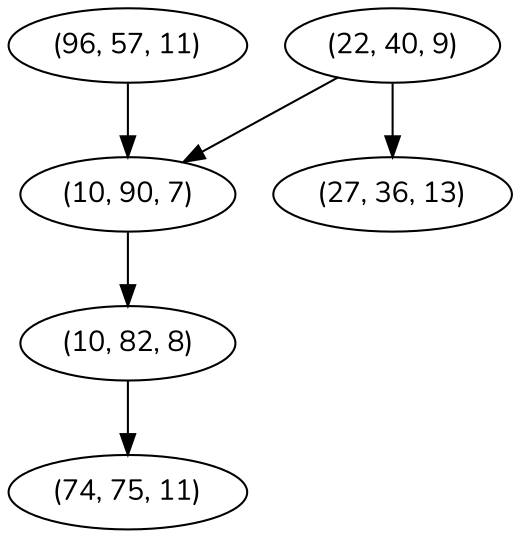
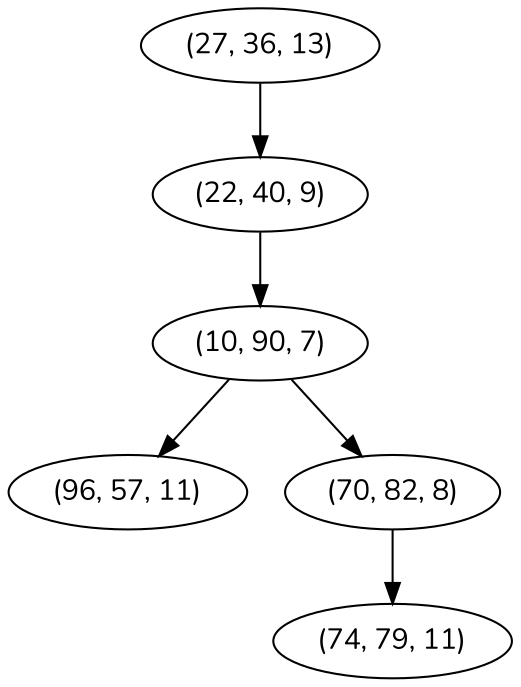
edge "(96, 57, 11)" -> "(10, 90, 7)": reversed
edge "(22, 40, 9)" -> "(27, 36, 13)": reversed
node "(10, 82, 8)": label "(10, 82, 8)" -> "(70, 82, 8)"
node "(74, 75, 11)": label "(74, 75, 11)" -> "(74, 79, 11)"
